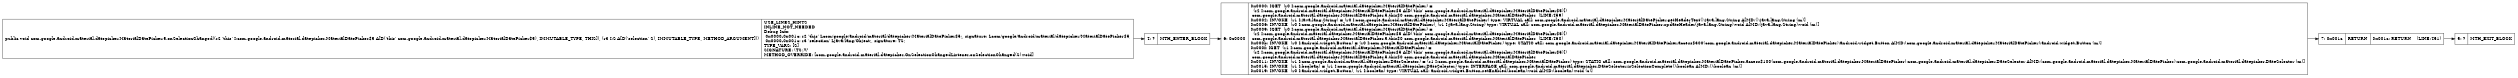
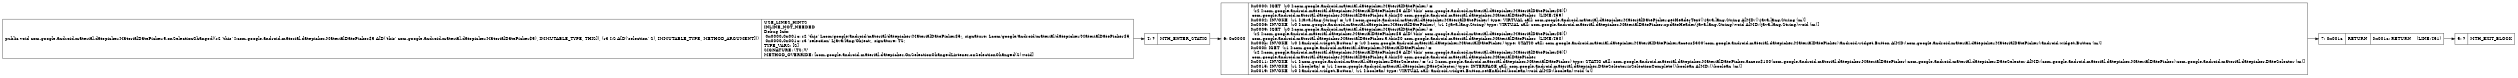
node "4: ?": text "MTH_ENTER_BLOCK" -> "MTH_ENTER_STATIC"
